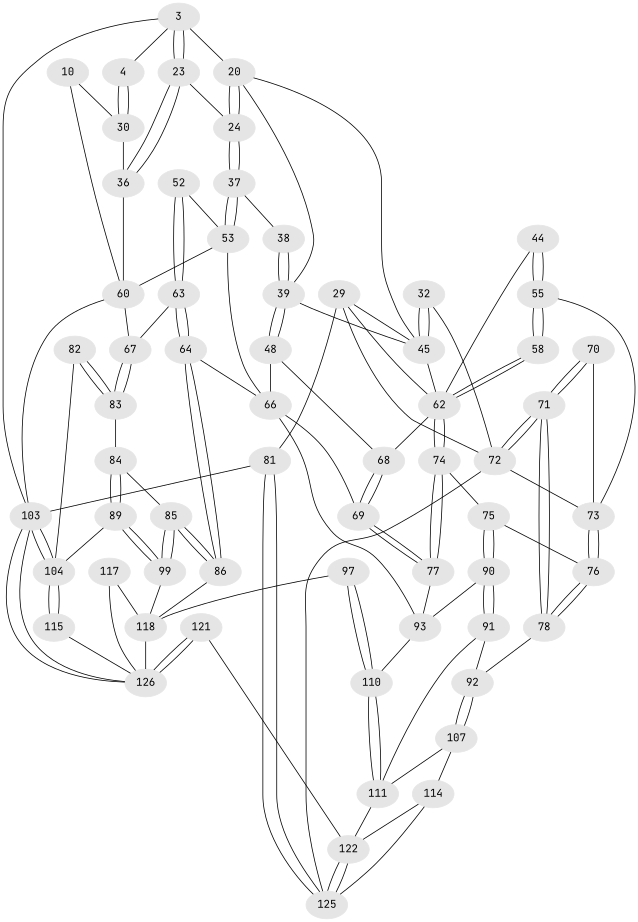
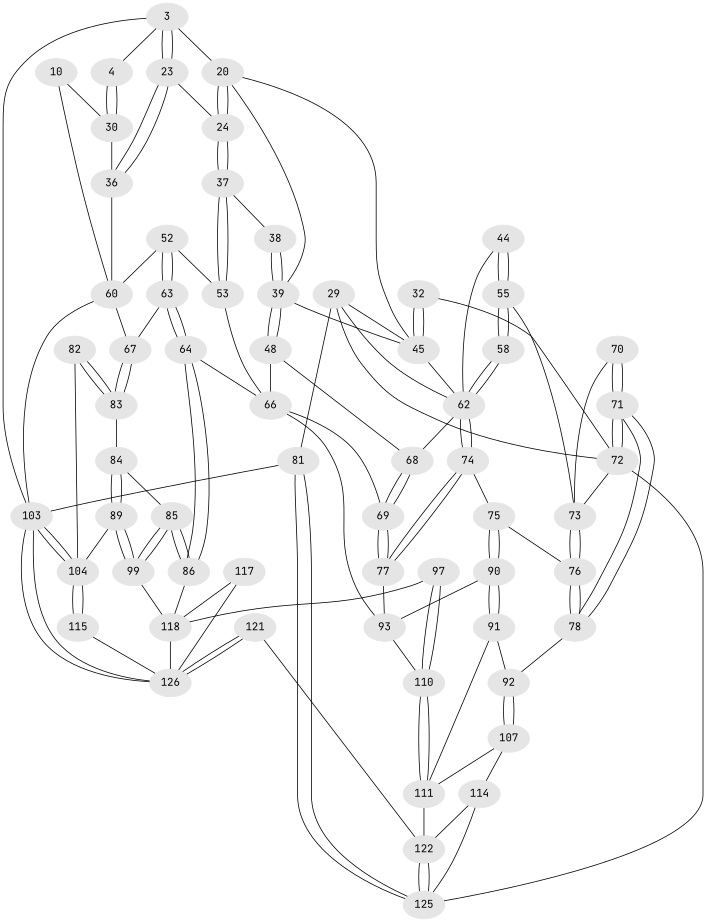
edge "53" -- "60": now "52" -- "60"
